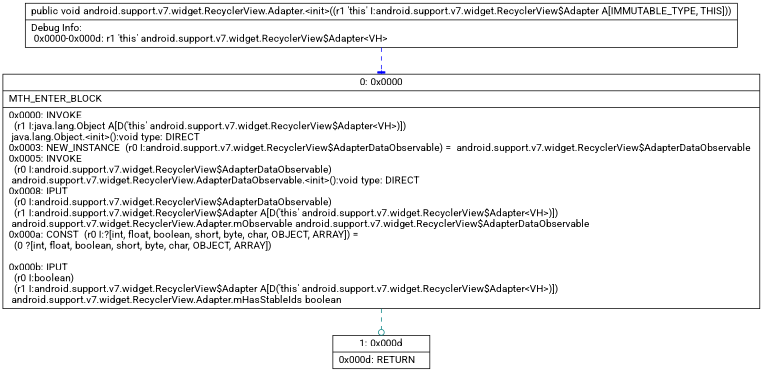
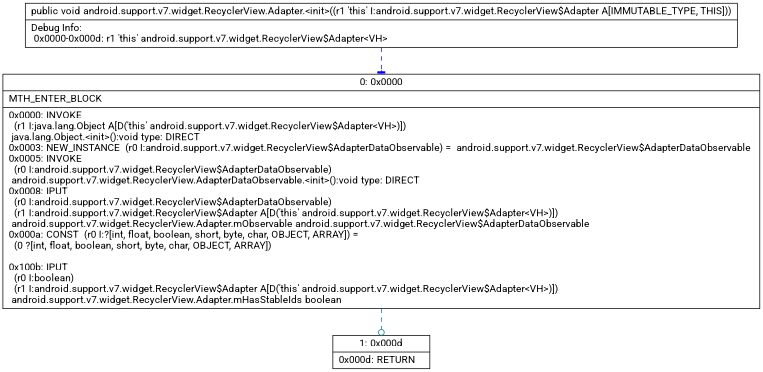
node "0: 0x0000": text "0x000b: IPUT" -> "0x100b: IPUT"
